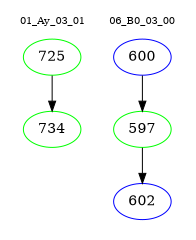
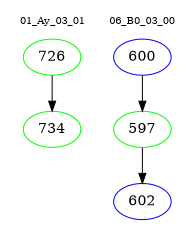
node "725": label "725" -> "726"
